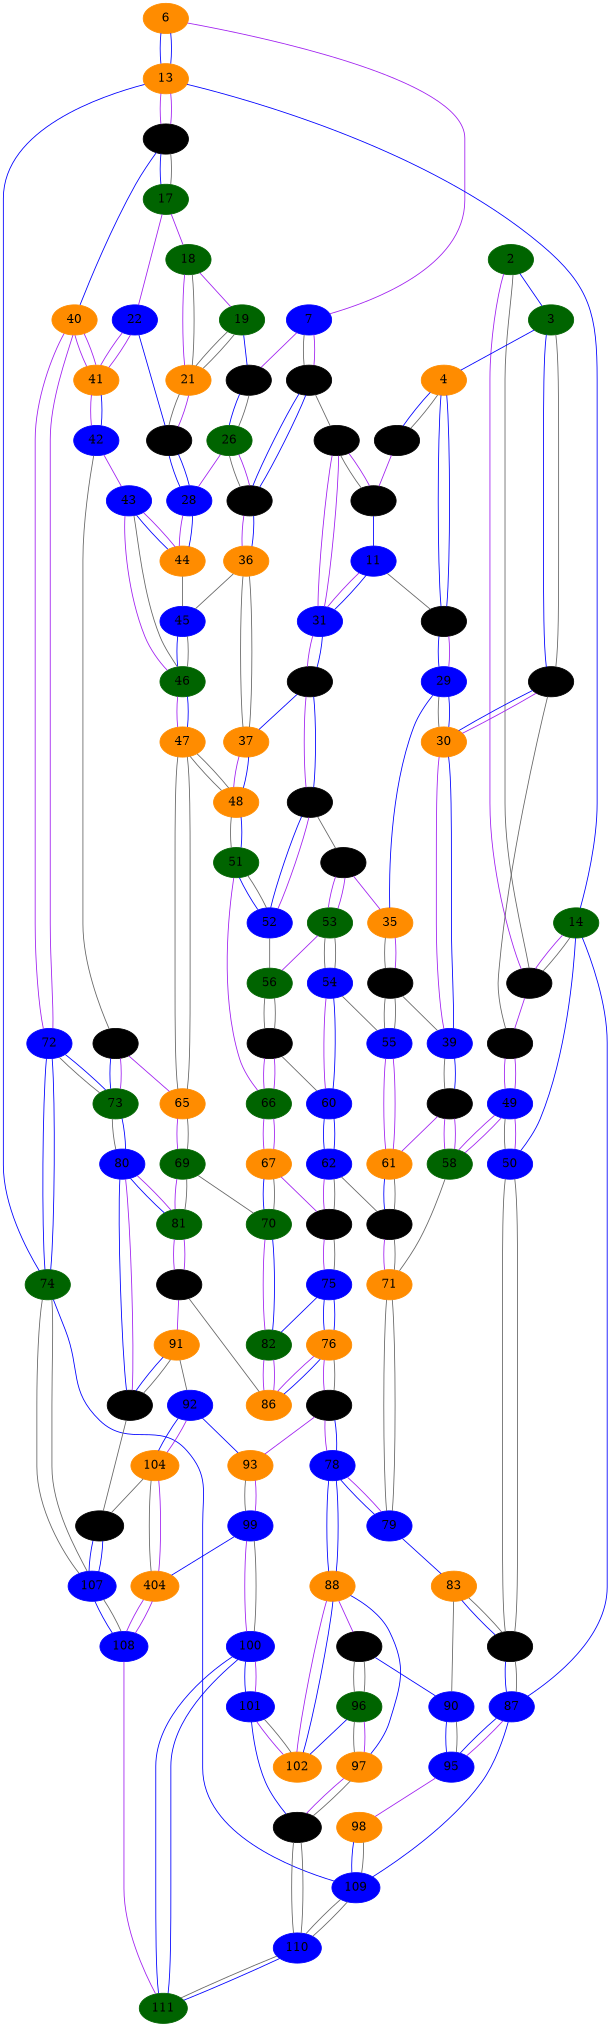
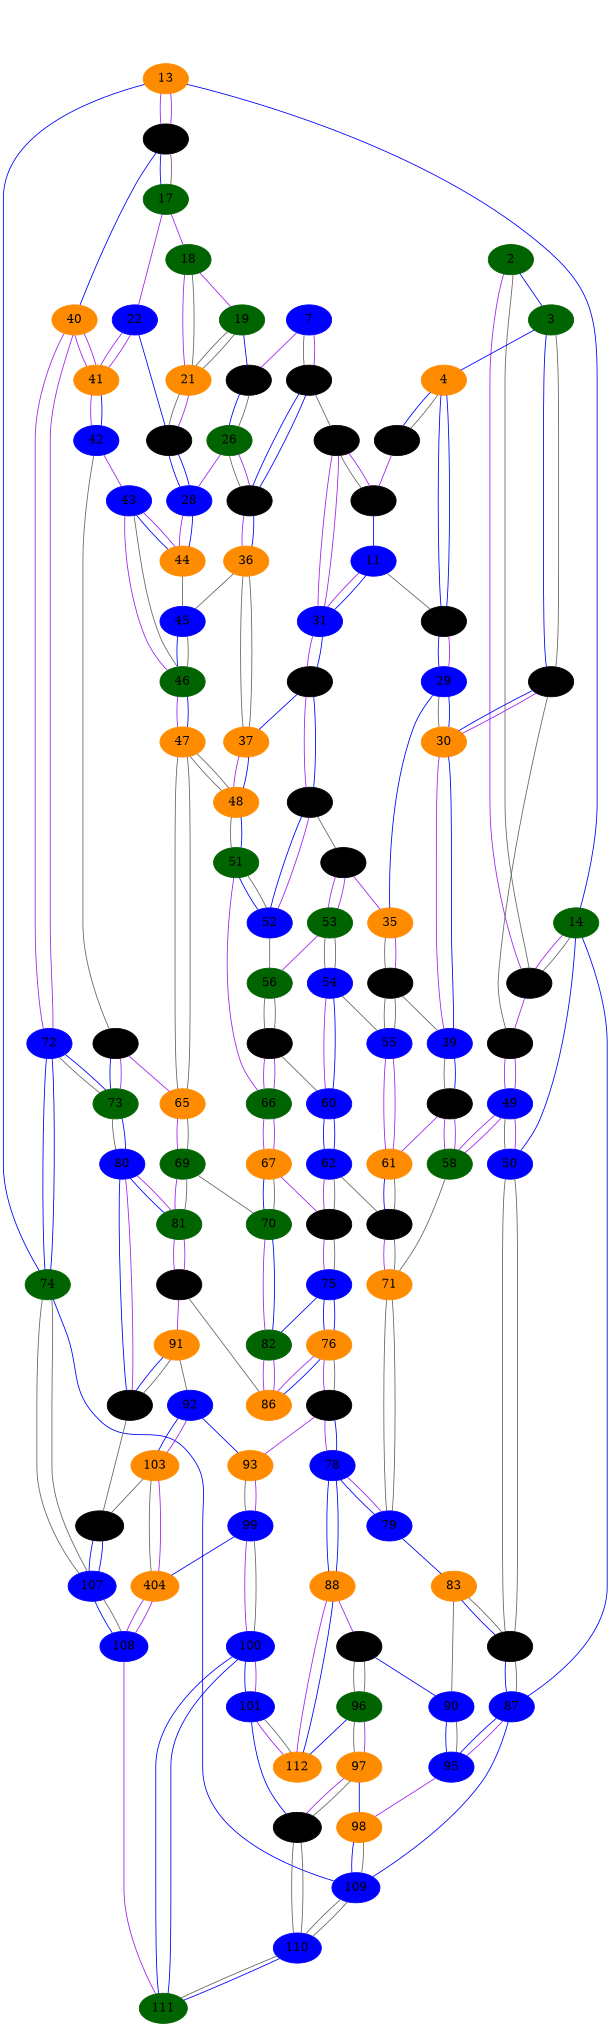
node "6": removed
node "104": label "104" -> "103"
edge "88" -- "97": now "98" -- "97"
node "102": label "102" -> "112"
